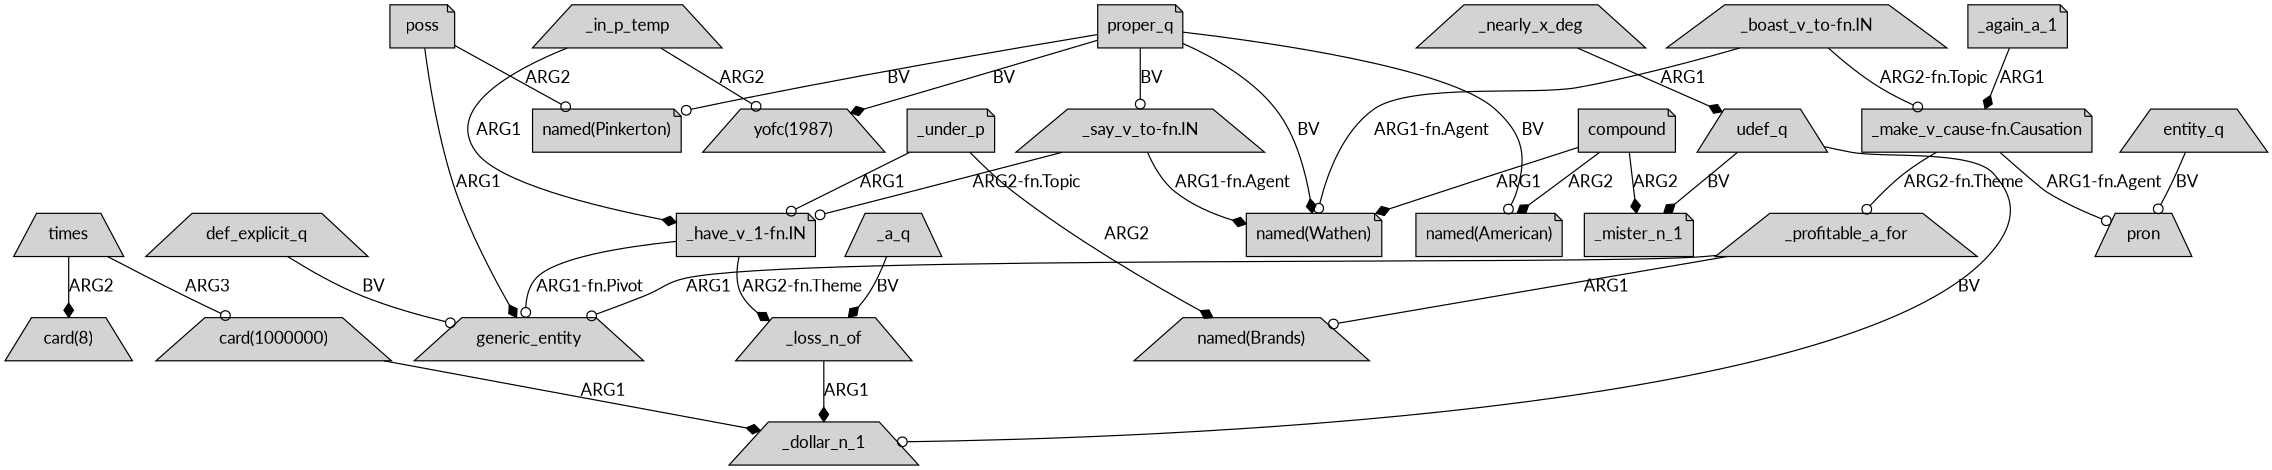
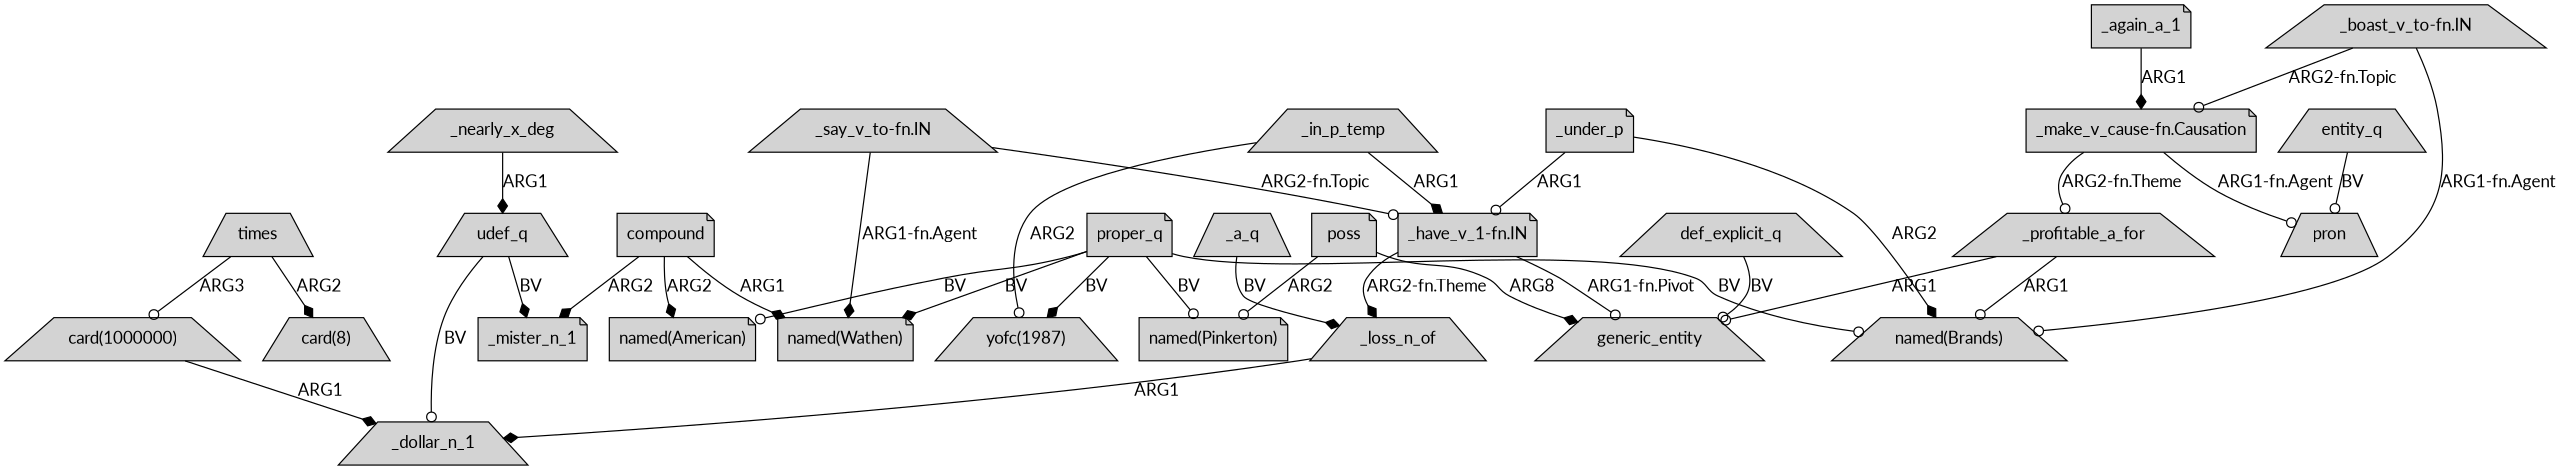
edge "proper_q" -> "_say_v_to-fn.IN": now "proper_q" -> "named(Brands)"
edge "_boast_v_to-fn.IN" -> "named(Wathen)": now "_boast_v_to-fn.IN" -> "named(Brands)"
edge "poss" -> "generic_entity": label "ARG1" -> "ARG8"
